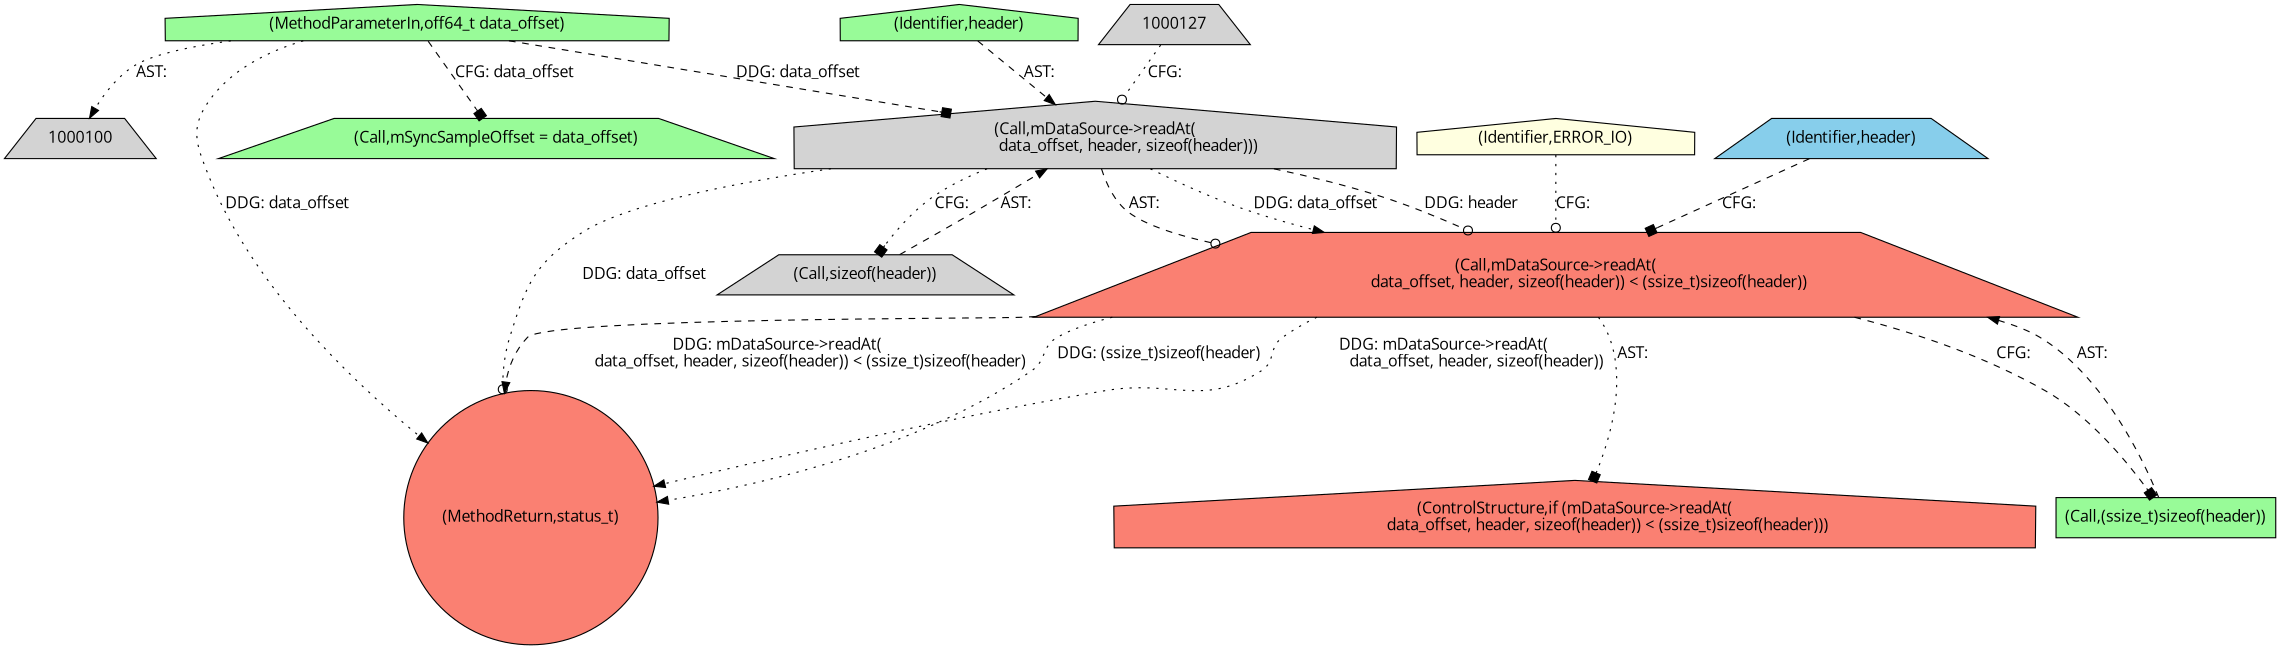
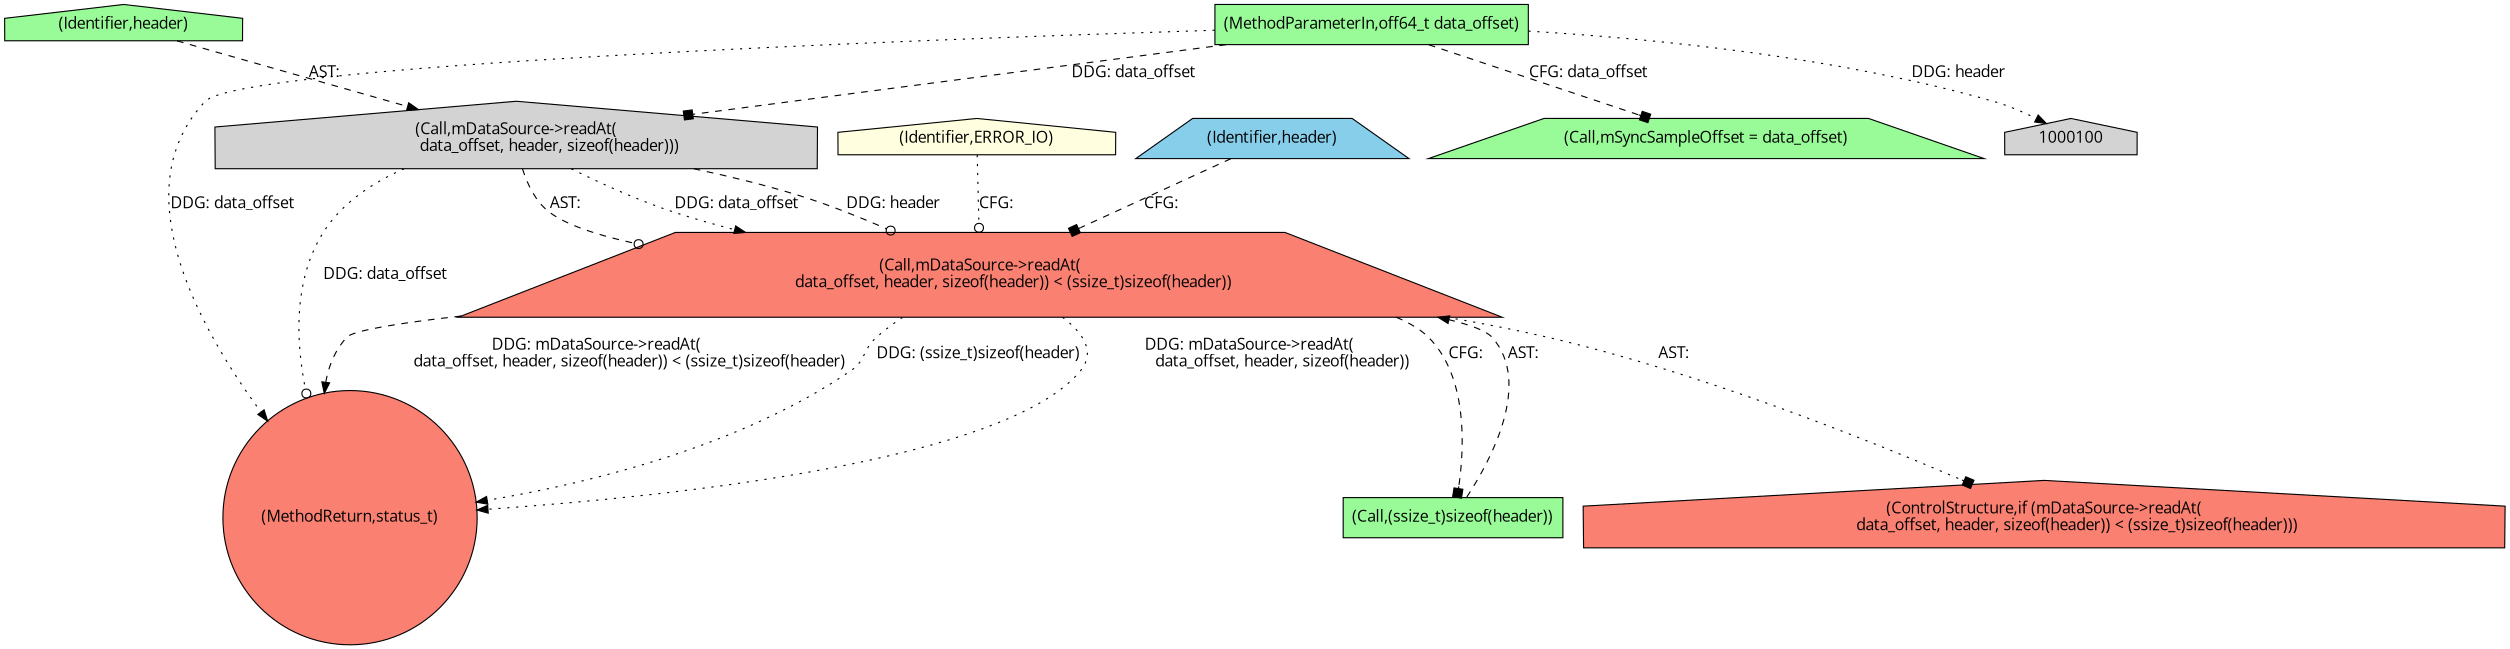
node "(MethodParameterIn,off64_t data_offset)": shape house -> box
node "1000127": removed
edge "(MethodParameterIn,off64_t data_offset)" -> "1000100": label "AST: " -> "DDG: header"
node "1000100": shape trapezium -> house
node "(Call,sizeof(header))": removed
